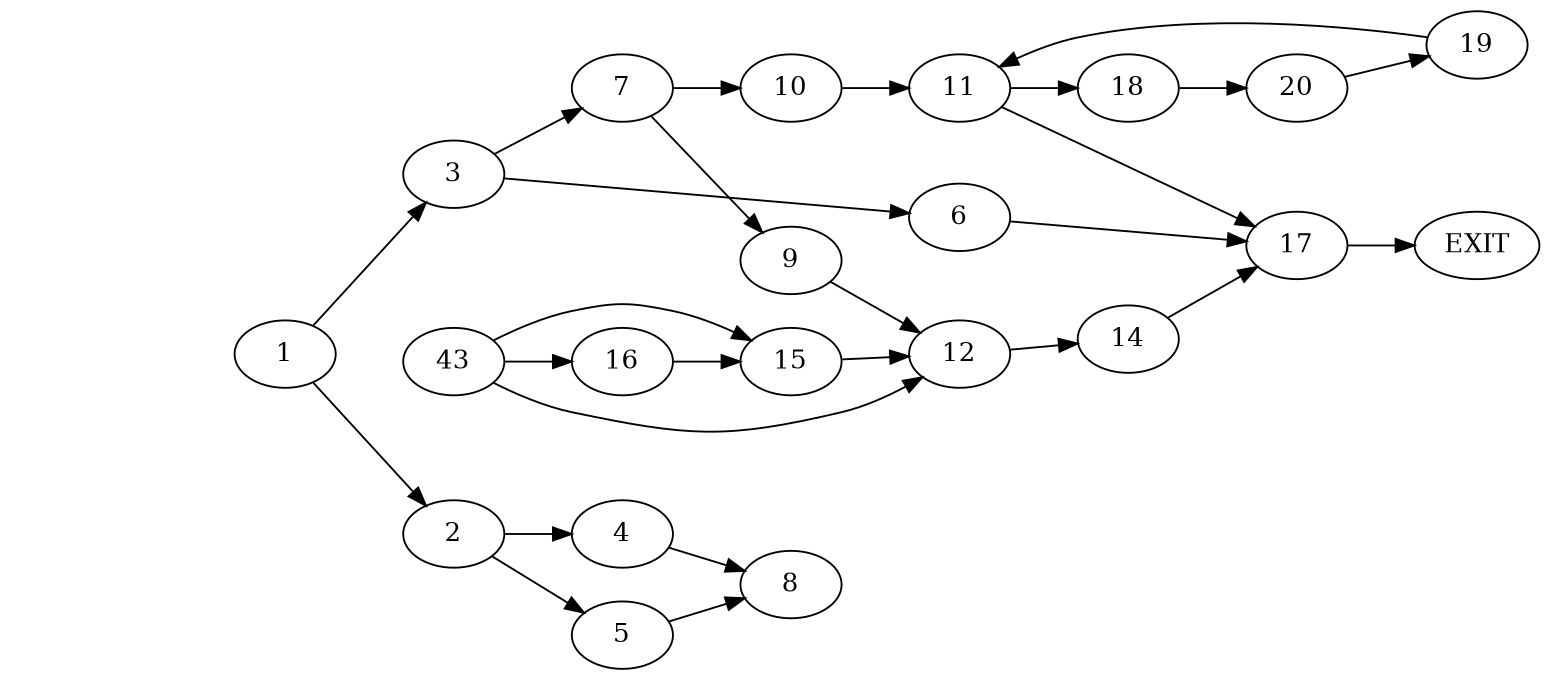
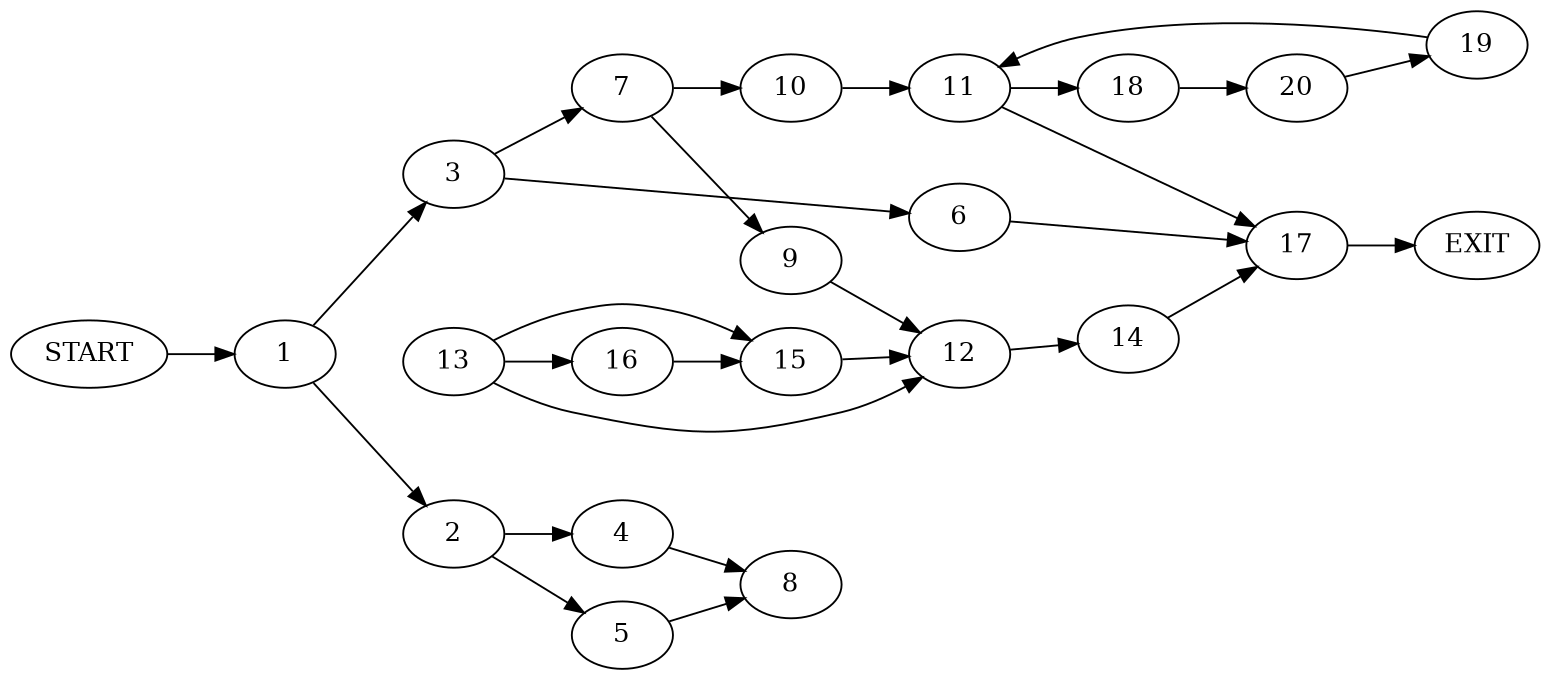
node "START": added
node "43": label "43" -> "13"
